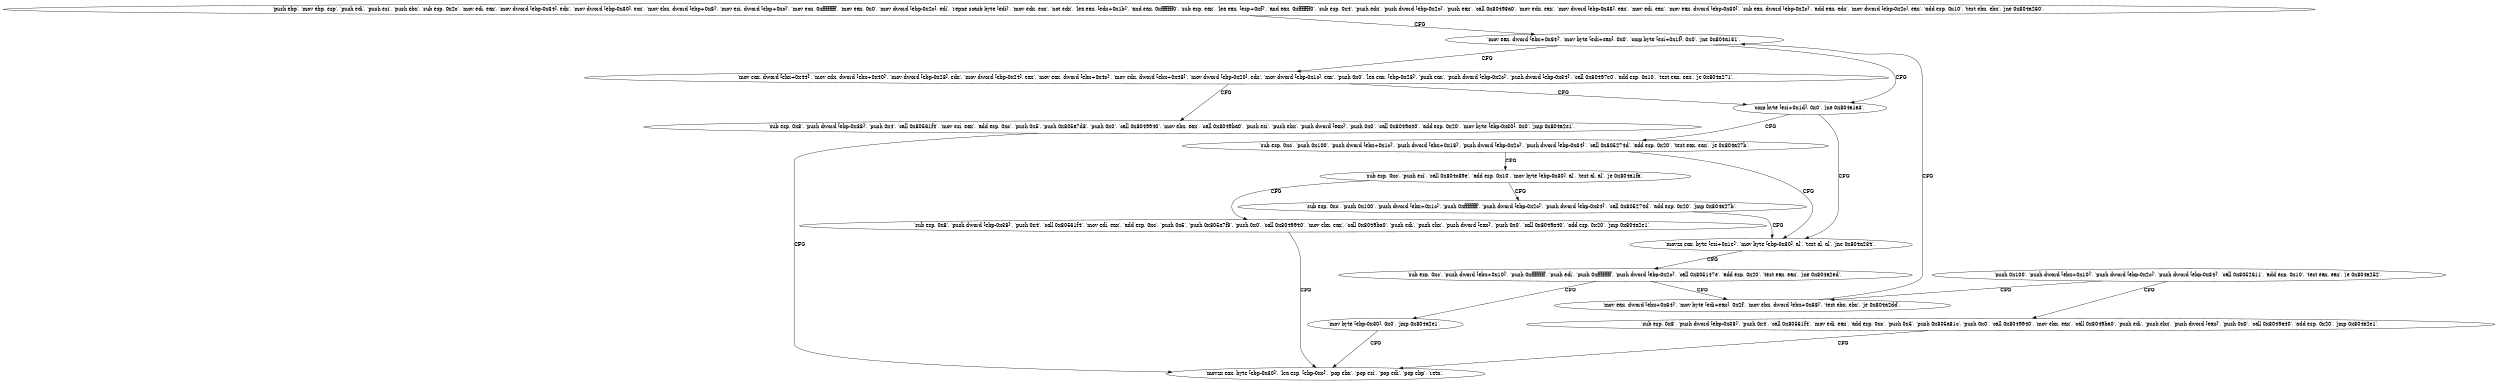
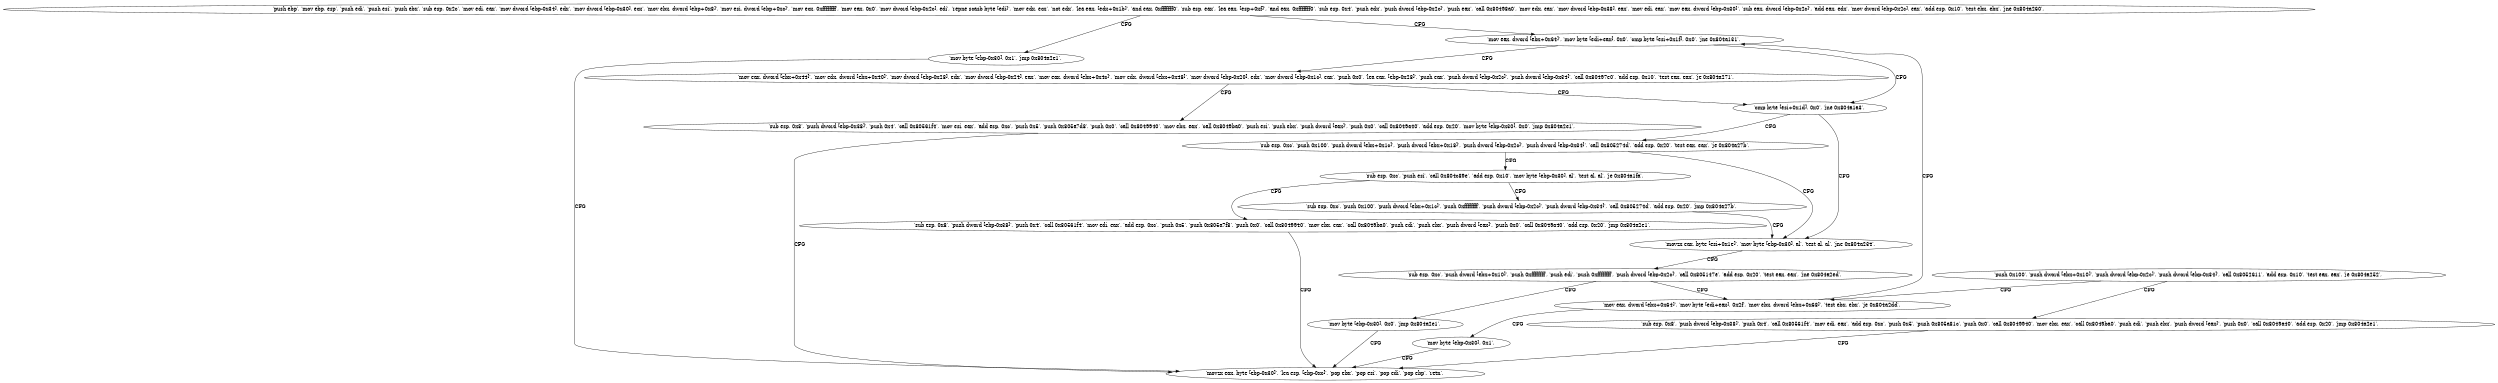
node "'mov byte [ebp-0x30], 0x1', 'jmp 0x804a2e1',": added
node "'mov byte [ebp-0x30], 0x1',": added
